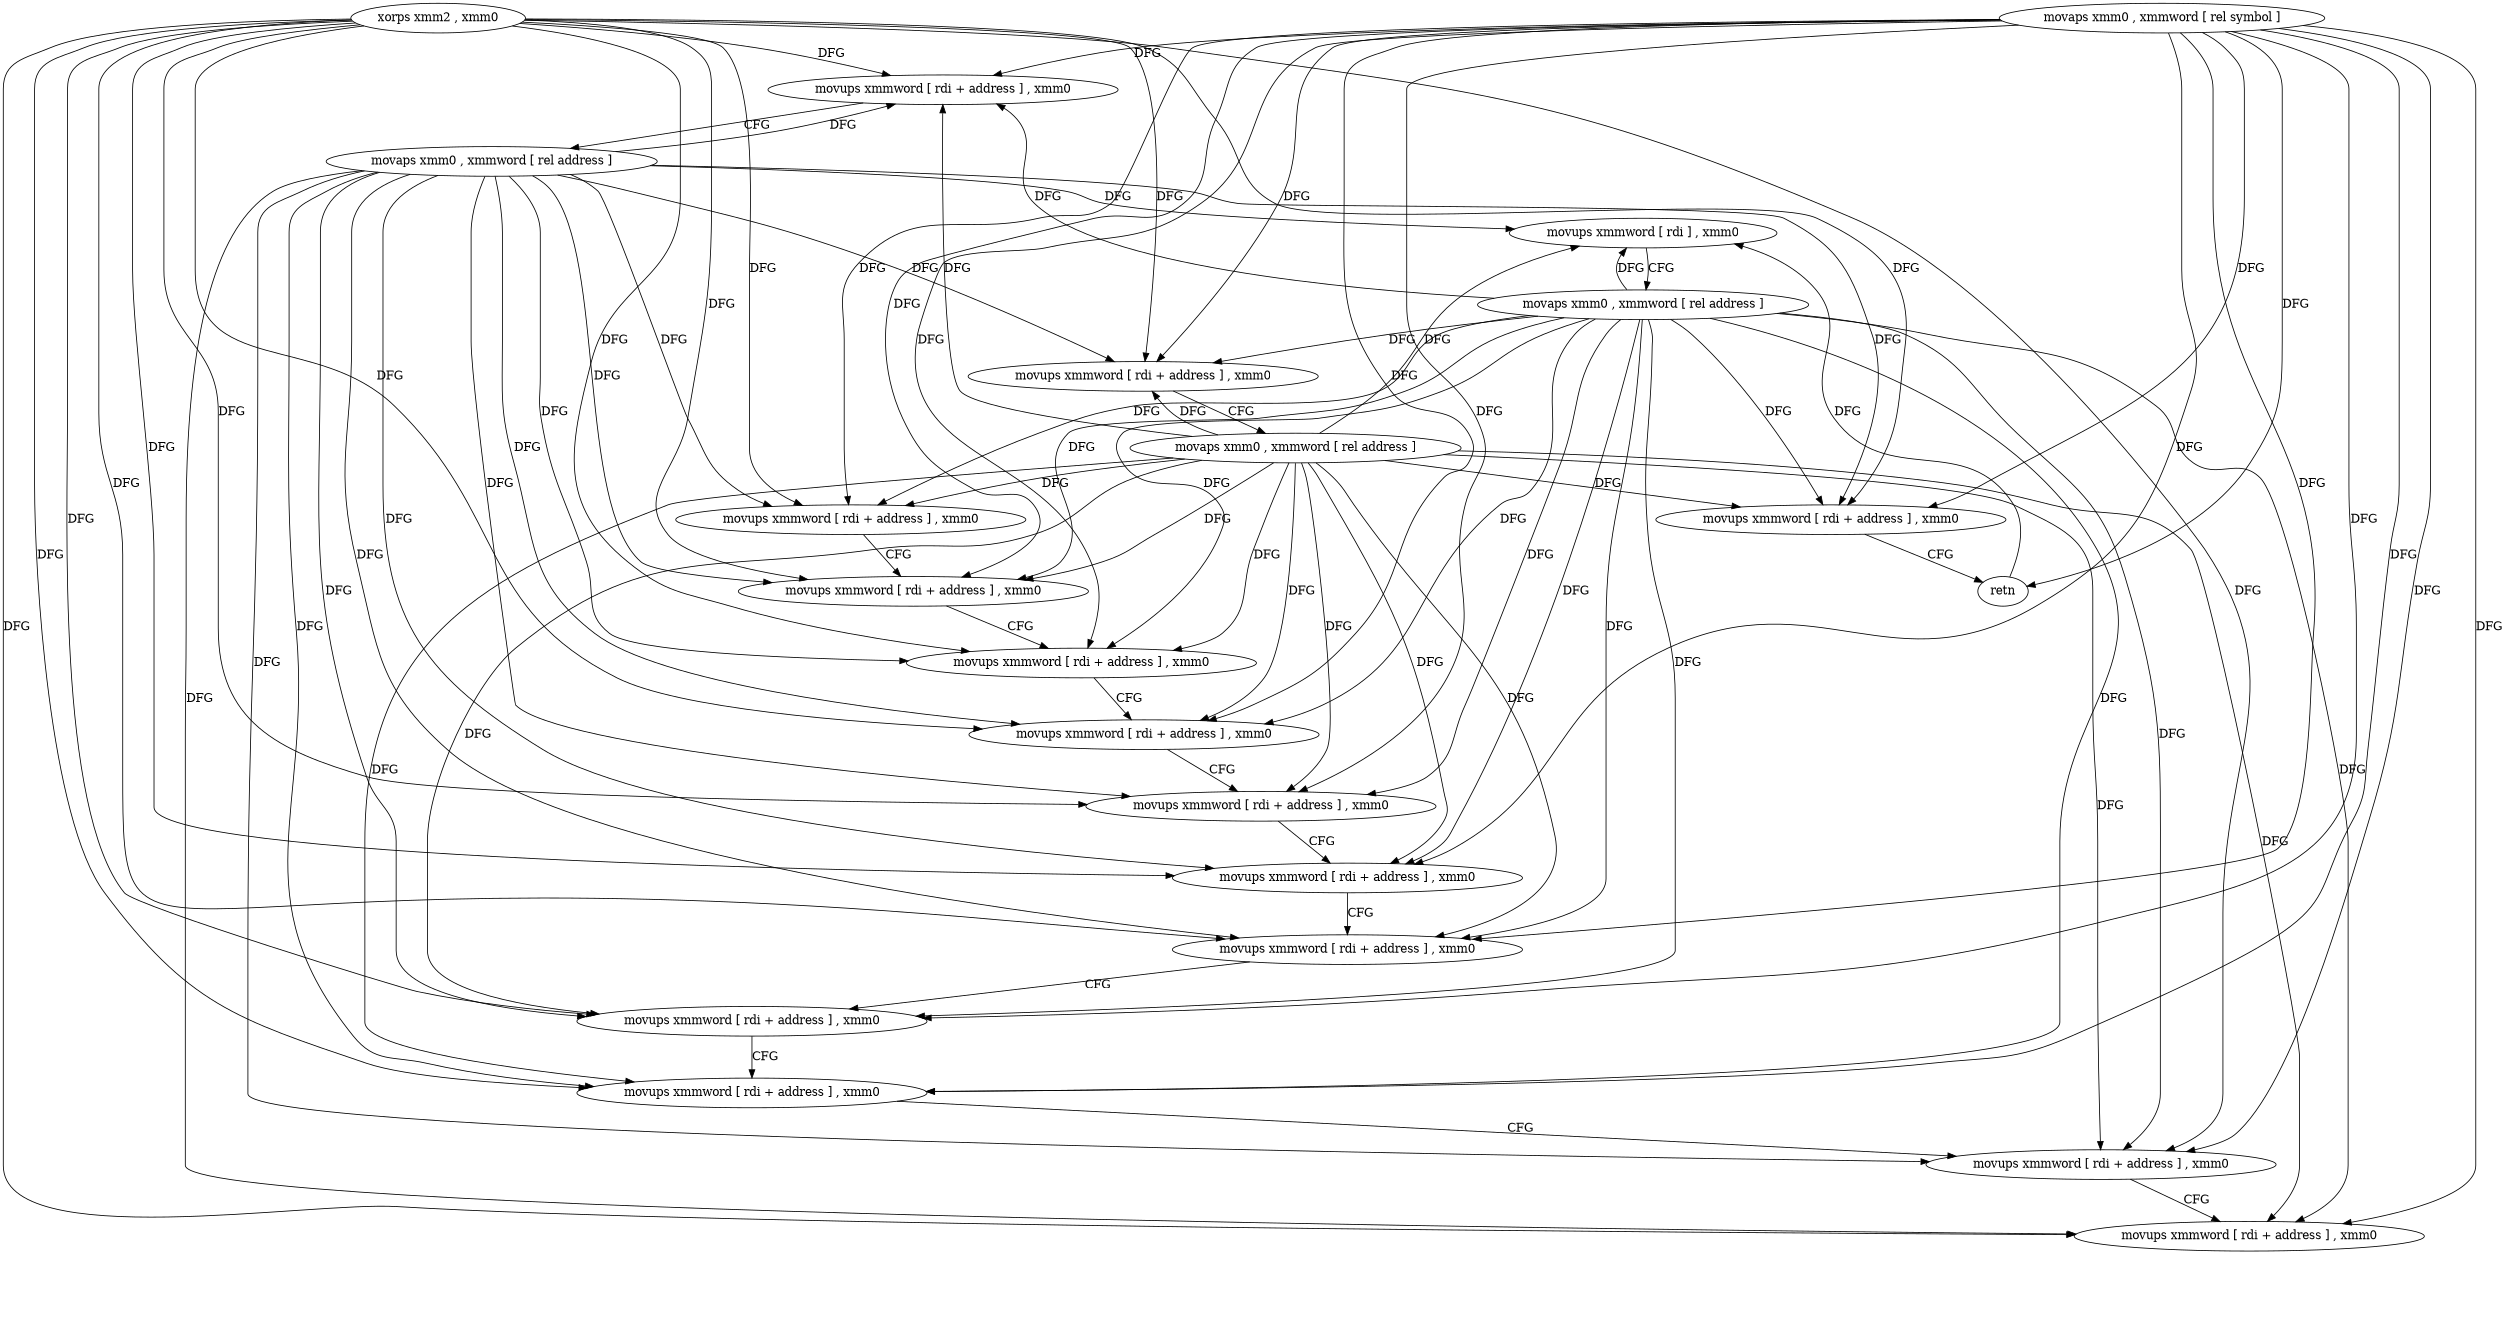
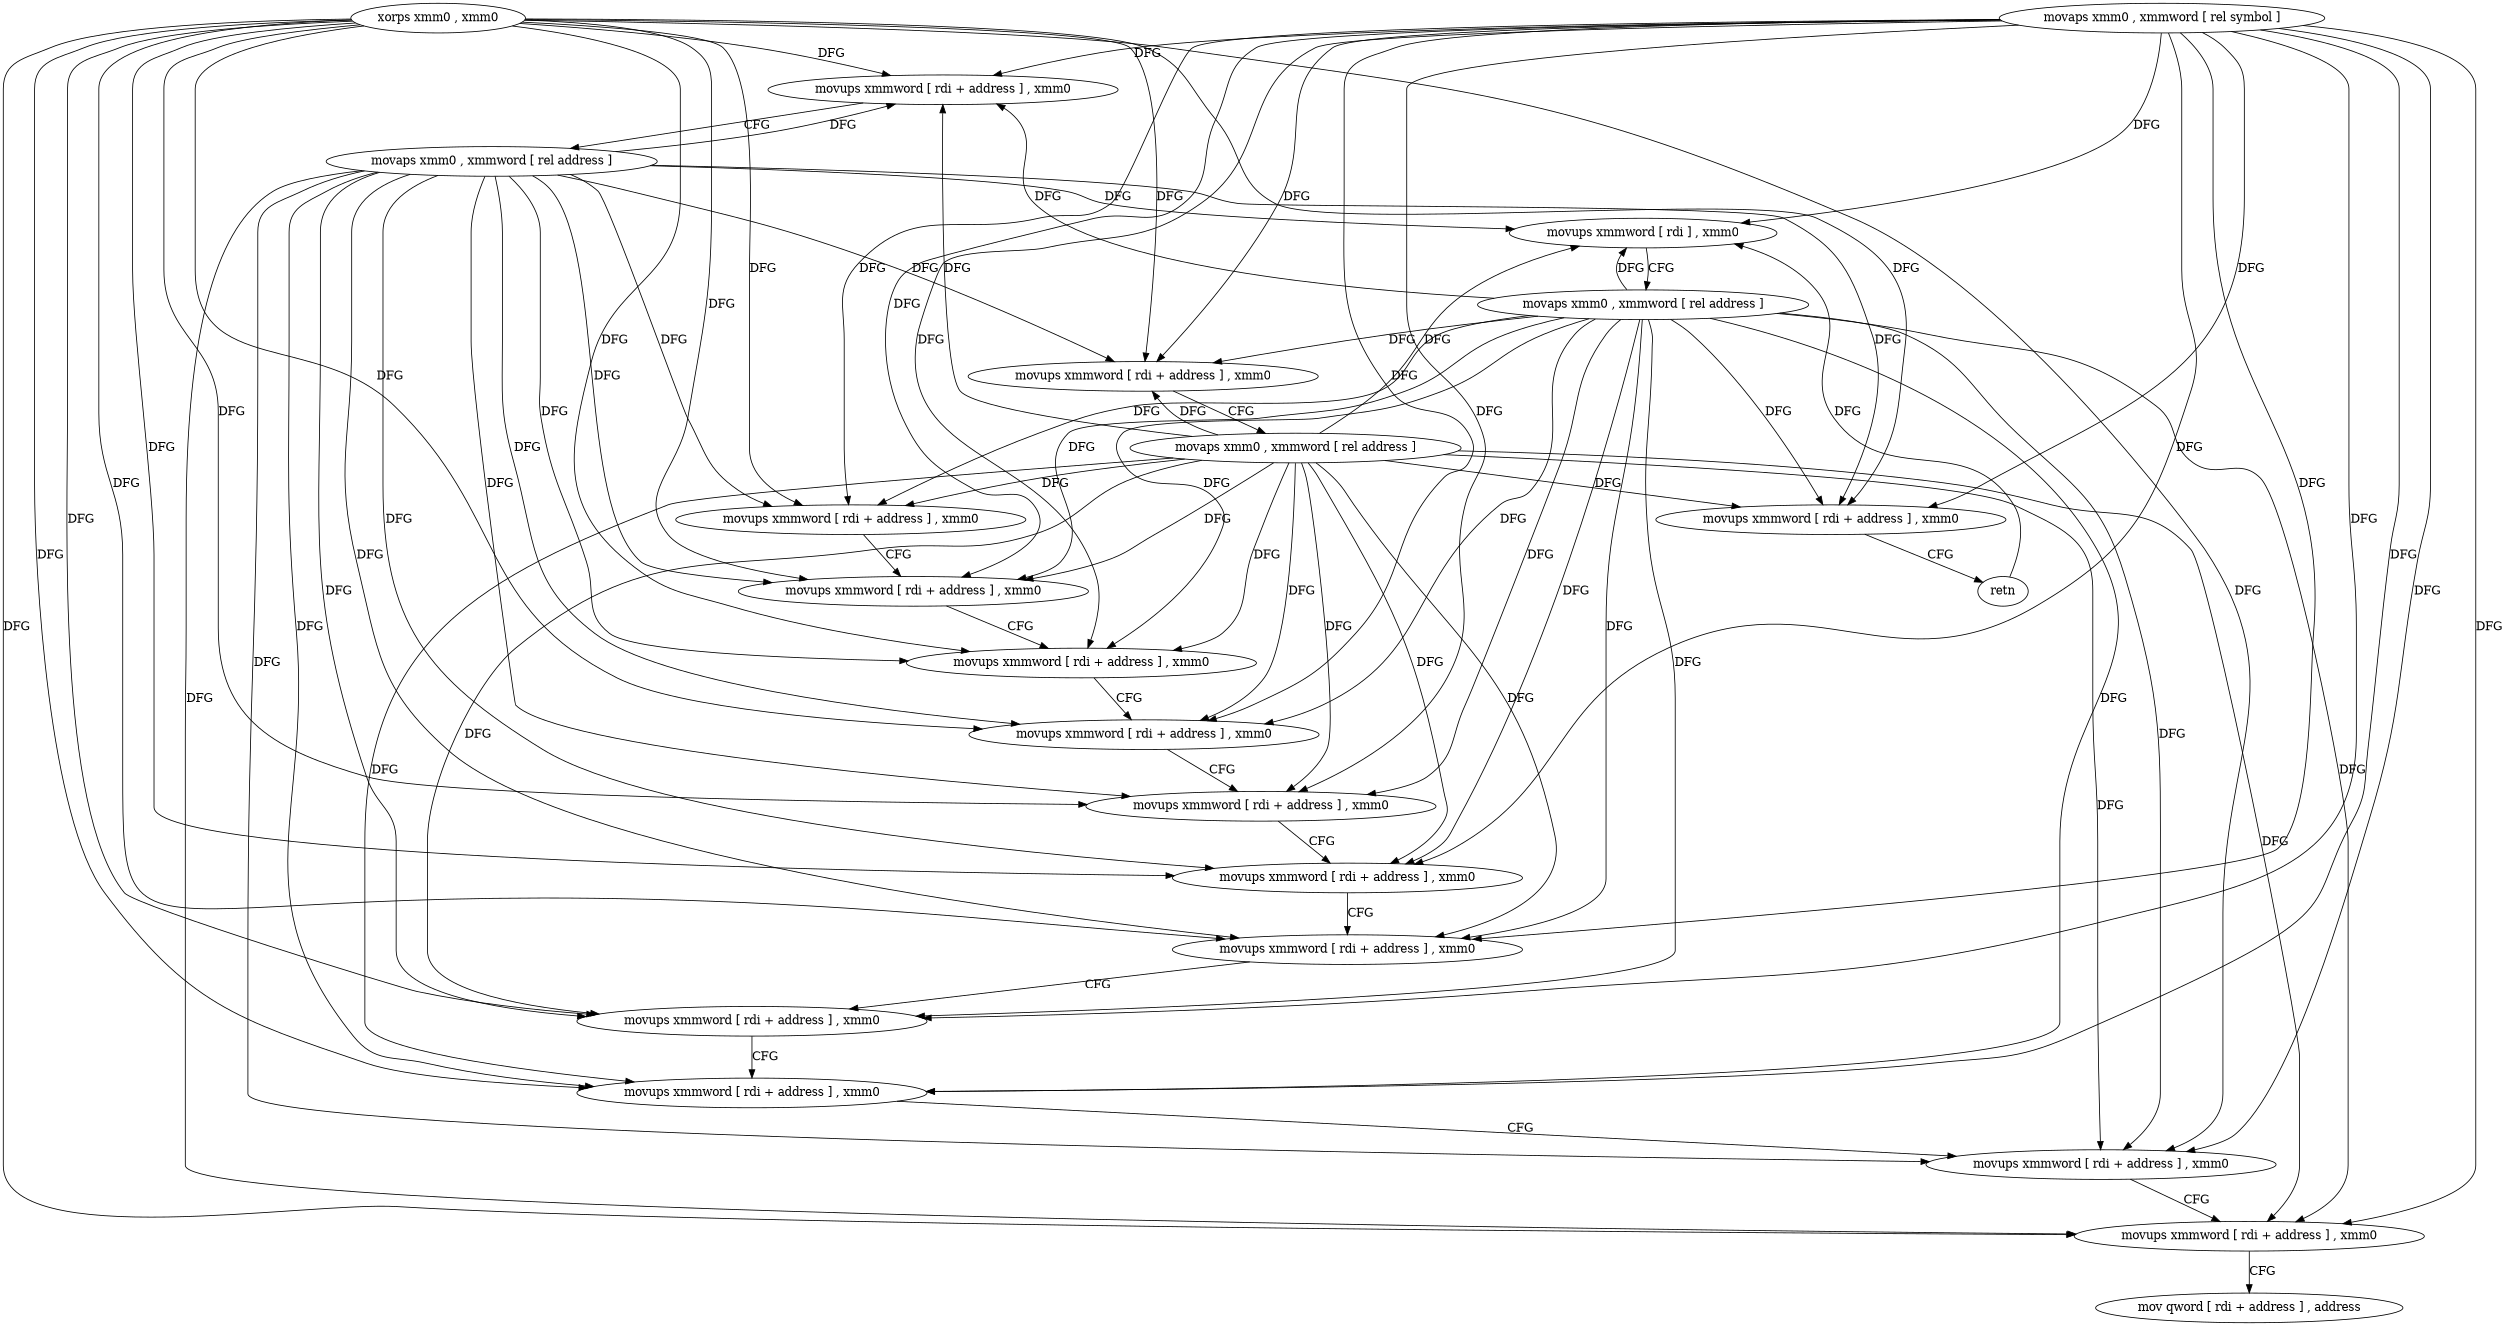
node "xorps xmm2 , xmm0": label "xorps xmm2 , xmm0" -> "xorps xmm0 , xmm0"
edge "movaps xmm0 , xmmword [ rel symbol ]" -> "retn": now "movaps xmm0 , xmmword [ rel symbol ]" -> "movups xmmword [ rdi ] , xmm0"
node "mov qword [ rdi + address ] , address": added
